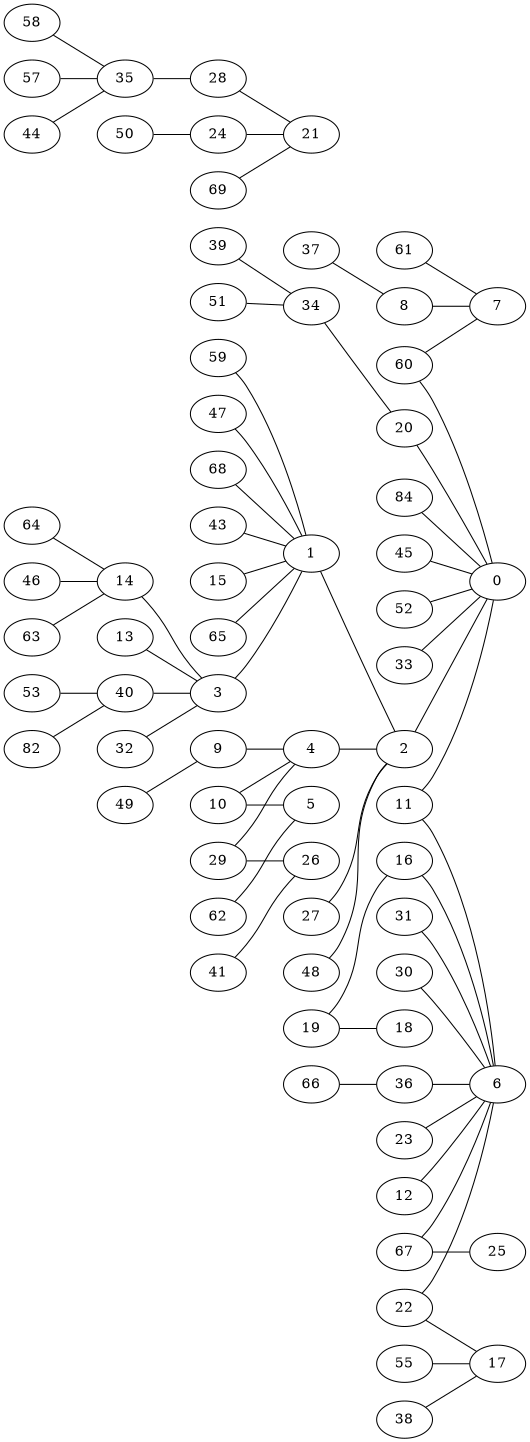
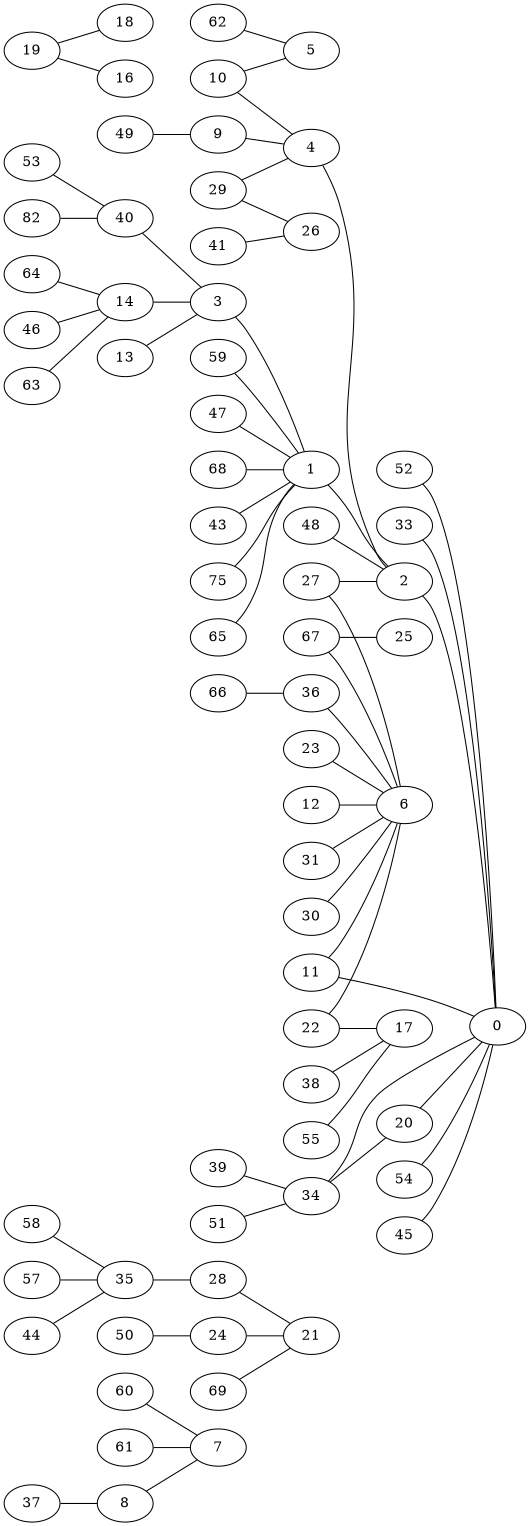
edge "60" -- "0": now "34" -- "0"
node "84": label "84" -> "54"
node "15": label "15" -> "75"
node "32": removed
edge "16" -- "6": now "27" -- "6"
